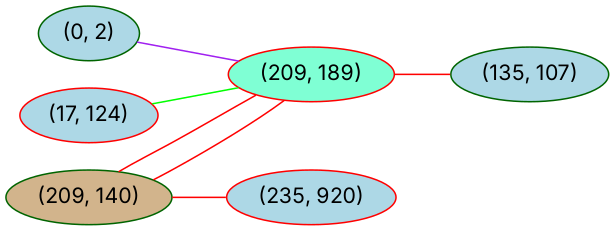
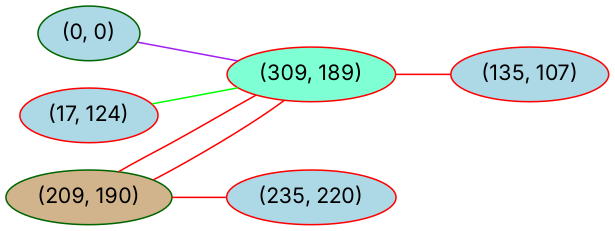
node "(0, 2)": label "(0, 2)" -> "(0, 0)"
node "(209, 189)": label "(209, 189)" -> "(309, 189)"
node "(135, 107)": color darkgreen -> red
node "(209, 140)": label "(209, 140)" -> "(209, 190)"
node "(235, 920)": label "(235, 920)" -> "(235, 220)"
